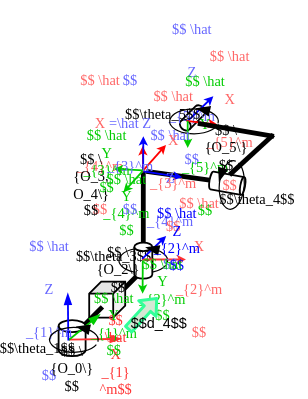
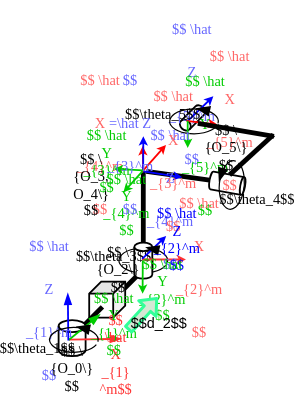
node "$$d_4$$": label "$$d_4$$" -> "$$d_2$$"
